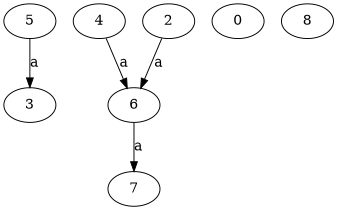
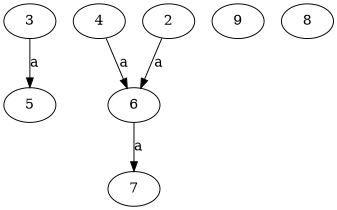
node "0": label "0" -> "9"
edge "5" -> "3": reversed
